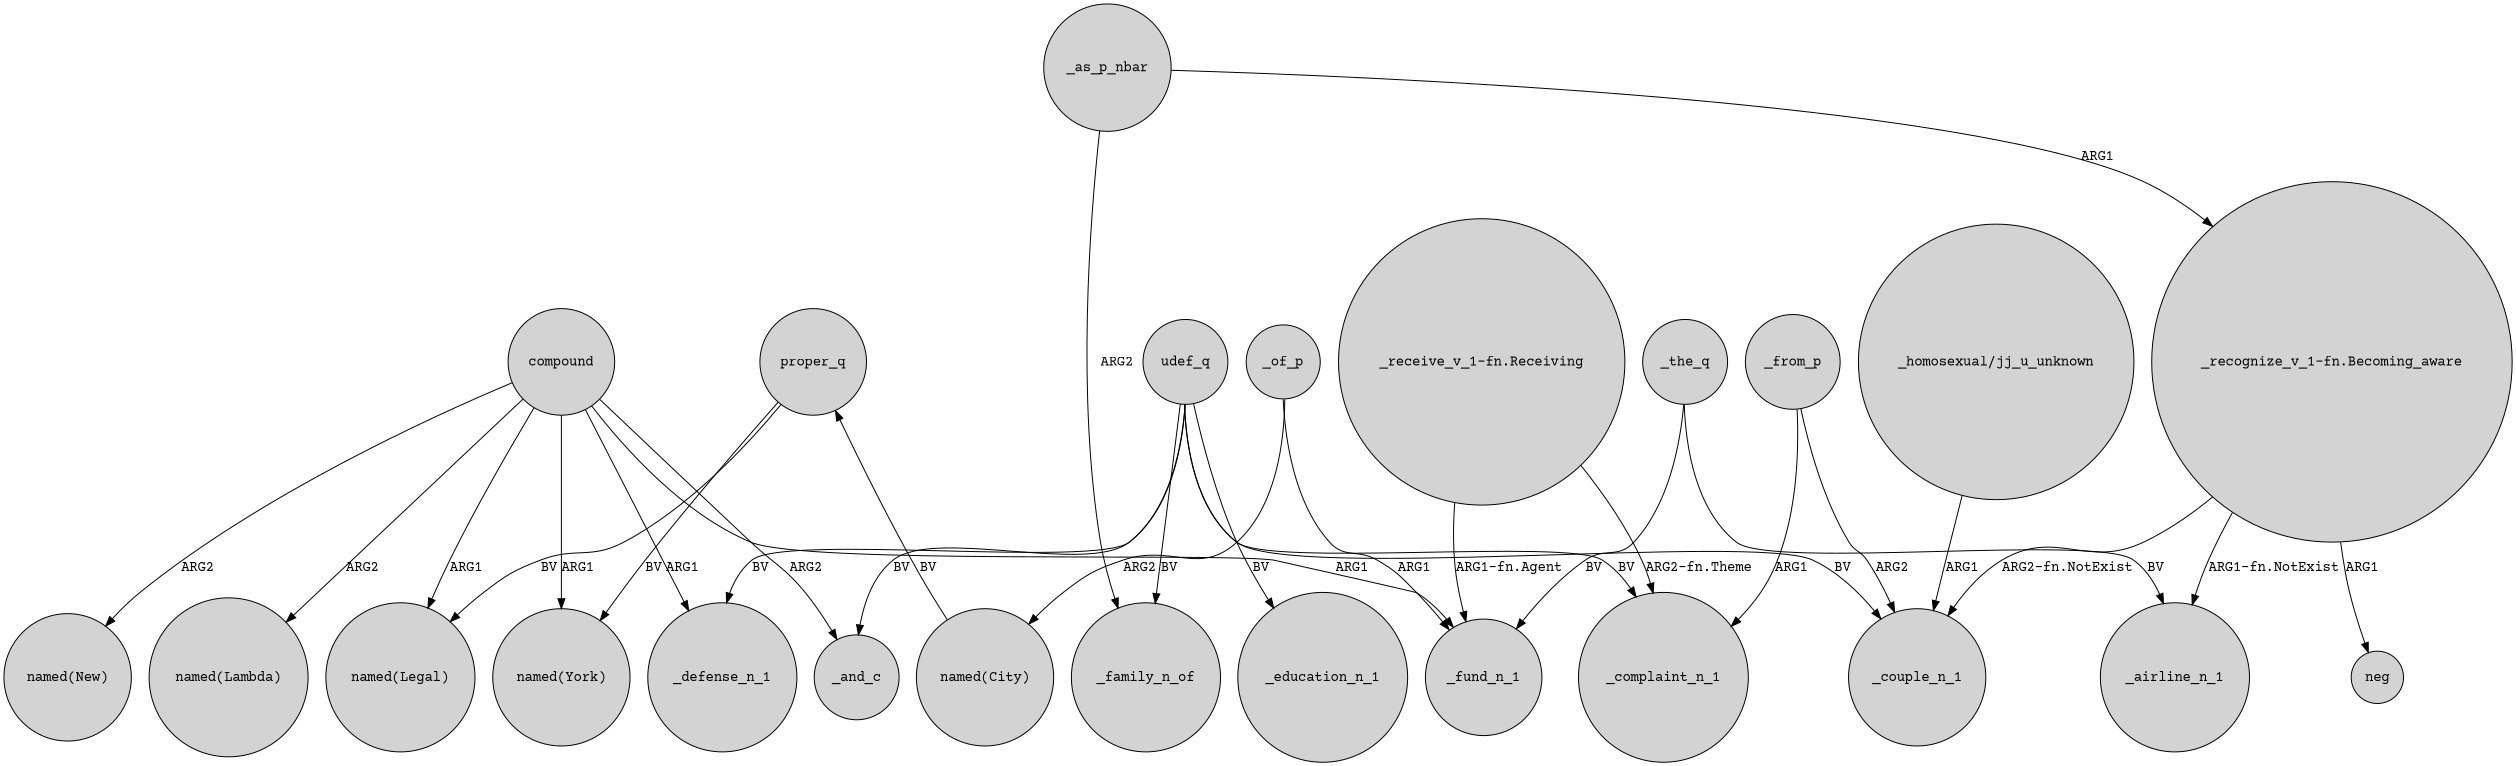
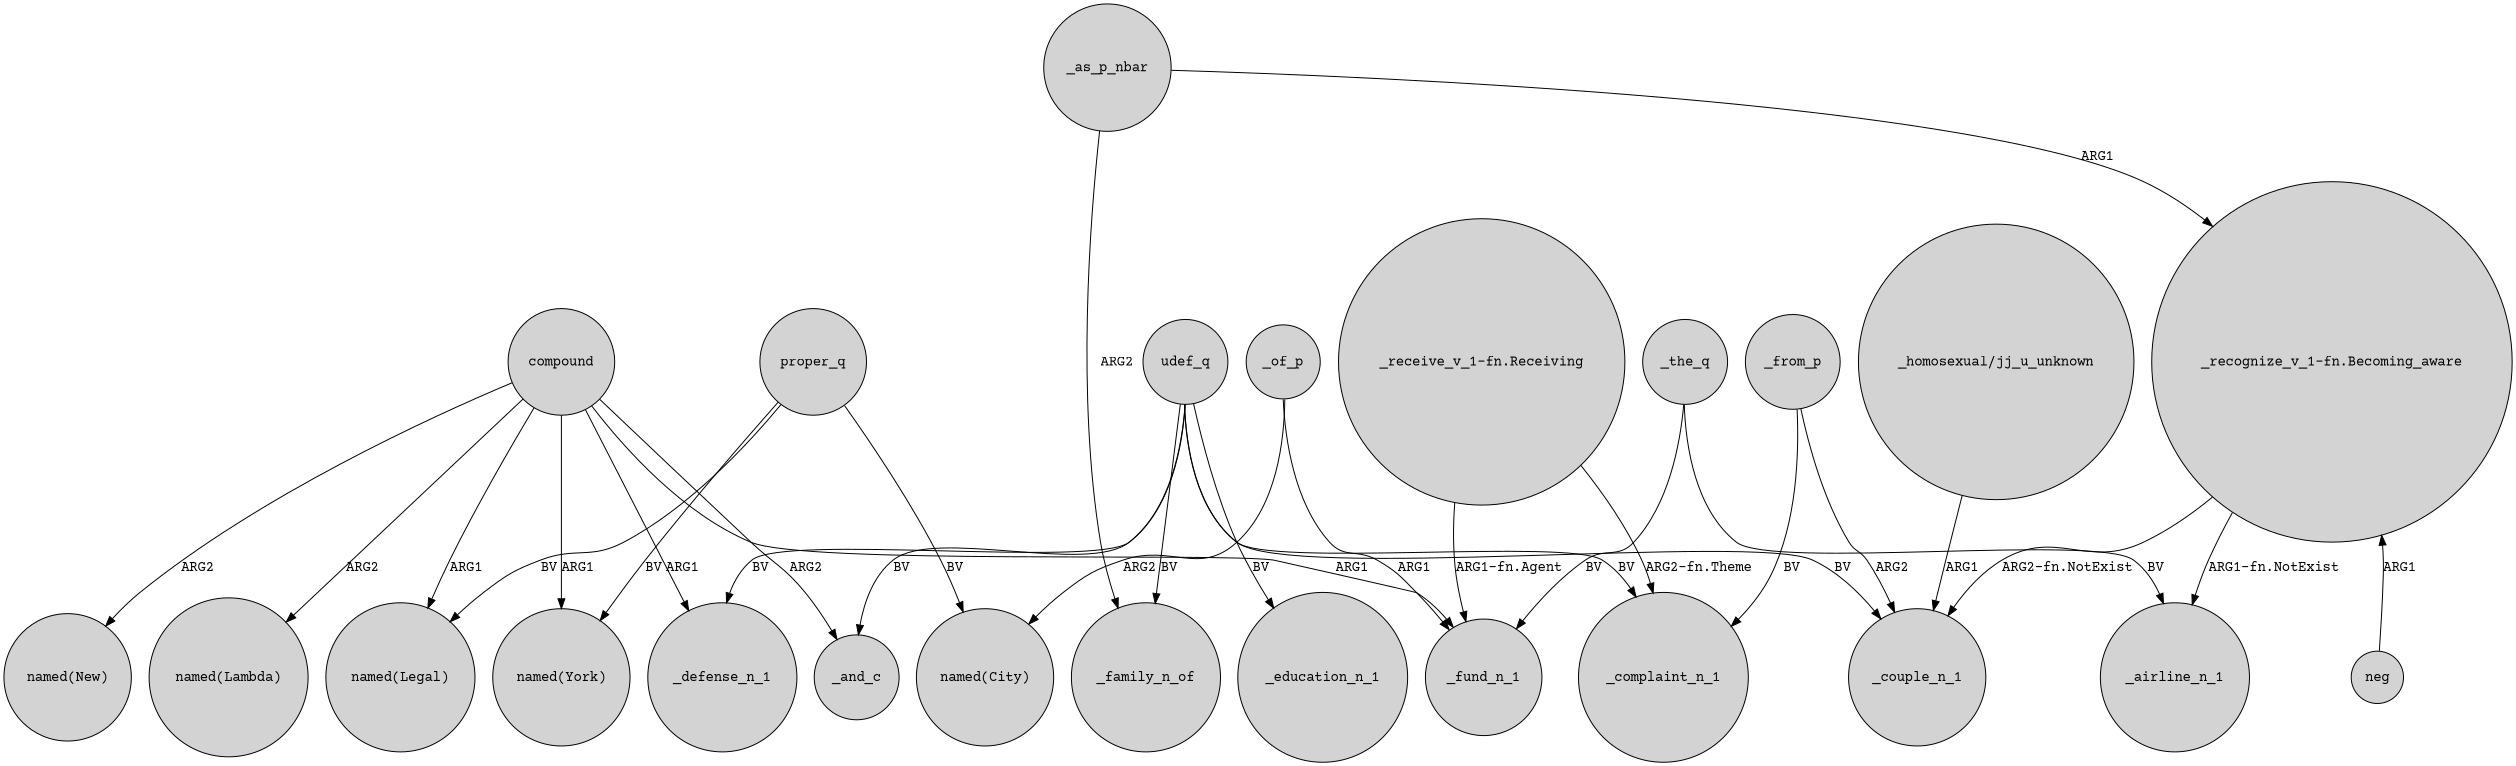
edge "named(City)" -> "proper_q": reversed
edge "_from_p" -> "_complaint_n_1": label "ARG1" -> "BV"
edge "_recognize_v_1-fn.Becoming_aware" -> "neg": reversed
